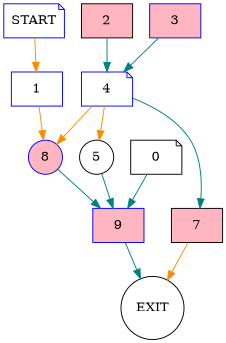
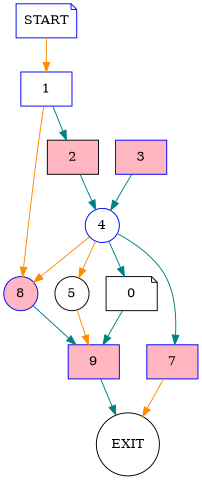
node "4": shape note -> circle
edge "1" -> "2": added
edge "5" -> "9": color teal -> darkorange
node "7": color black -> blue
edge "4" -> "0": added
